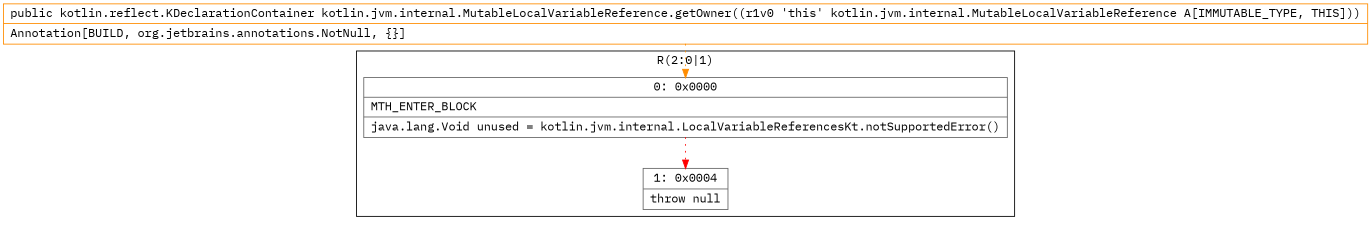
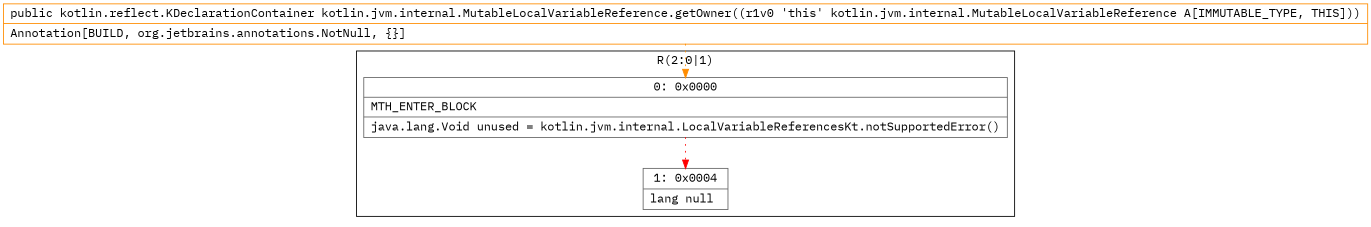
node "1: 0x0004": text "throw null" -> "lang null"
